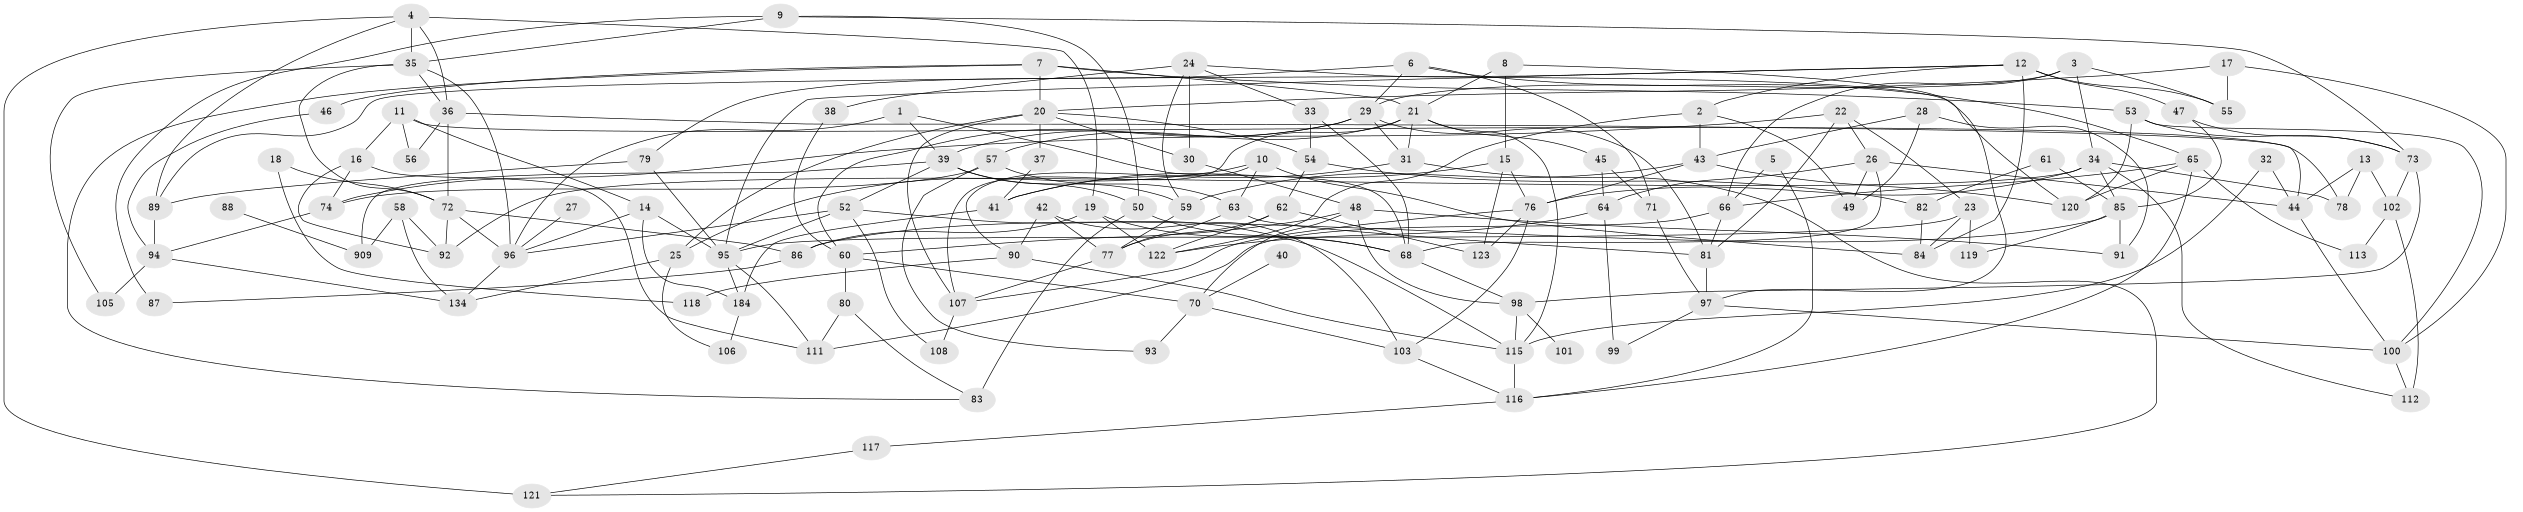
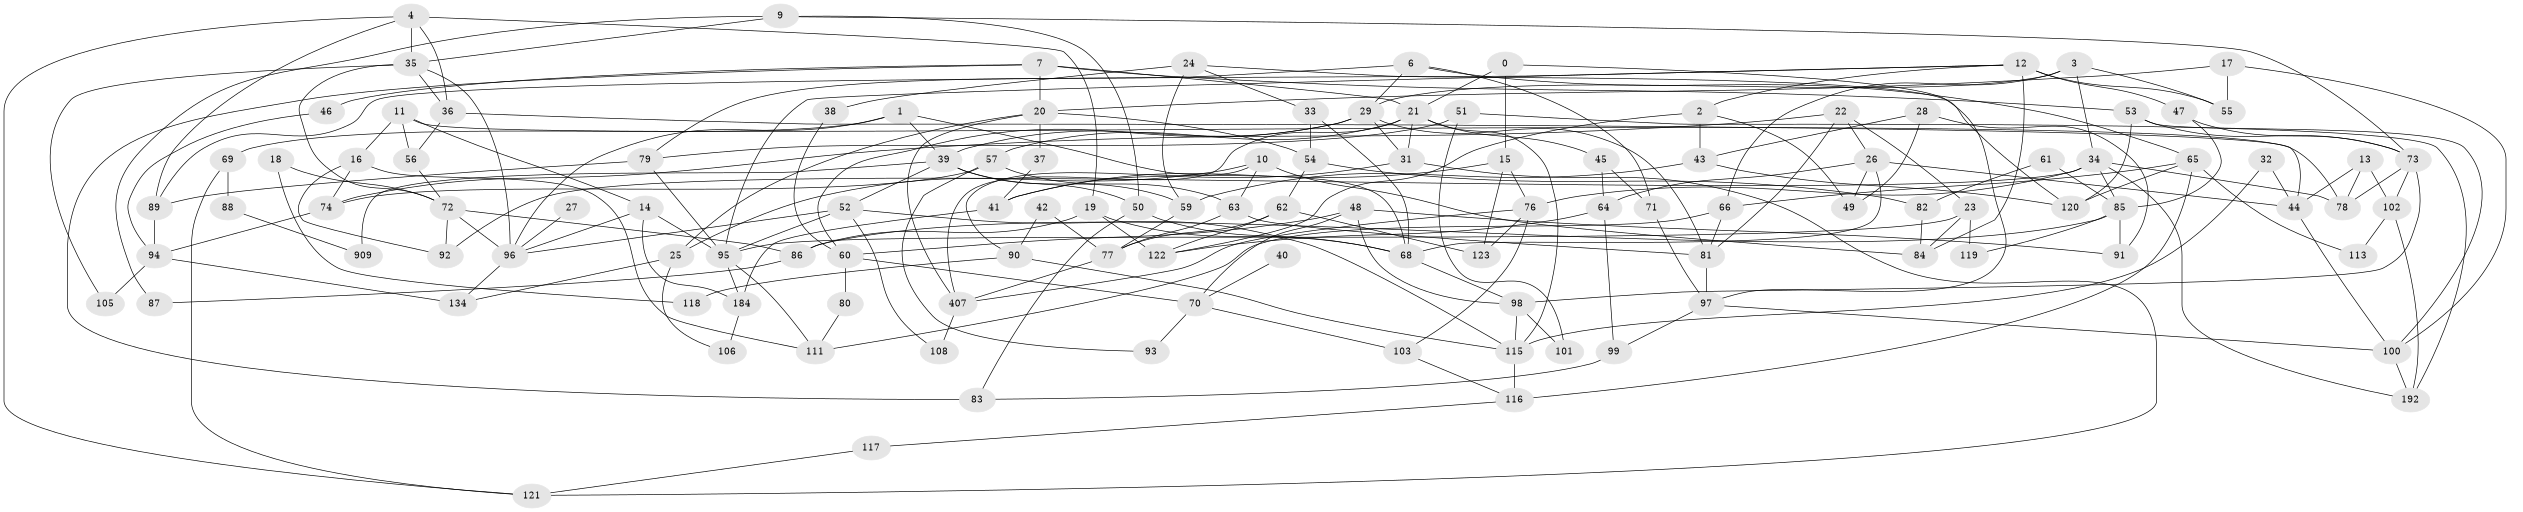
node "8": label "8" -> "0"
node "51": added
node "69": added
edge "36" -- "72": now "56" -- "72"
node "30": removed
node "5": removed
edge "73" -- "78": added
edge "43" -- "76": removed
node "58": removed
edge "42" -- "103": removed
node "107": label "107" -> "407"
edge "80" -- "83": now "99" -- "83"
node "112": label "112" -> "192"
